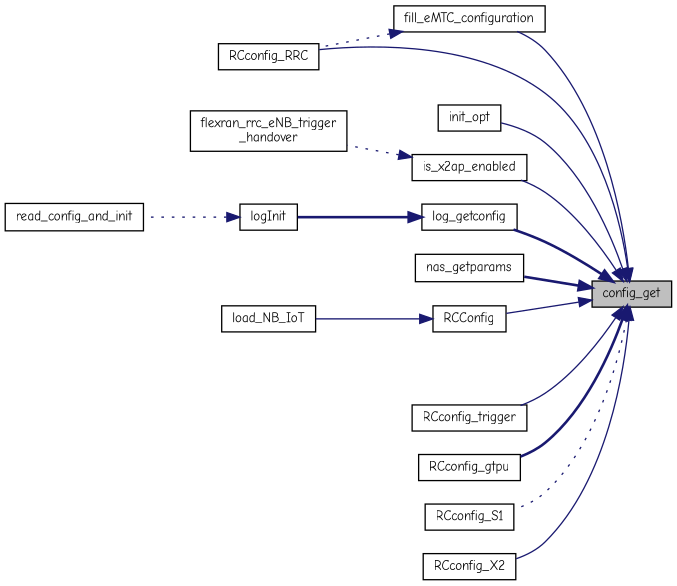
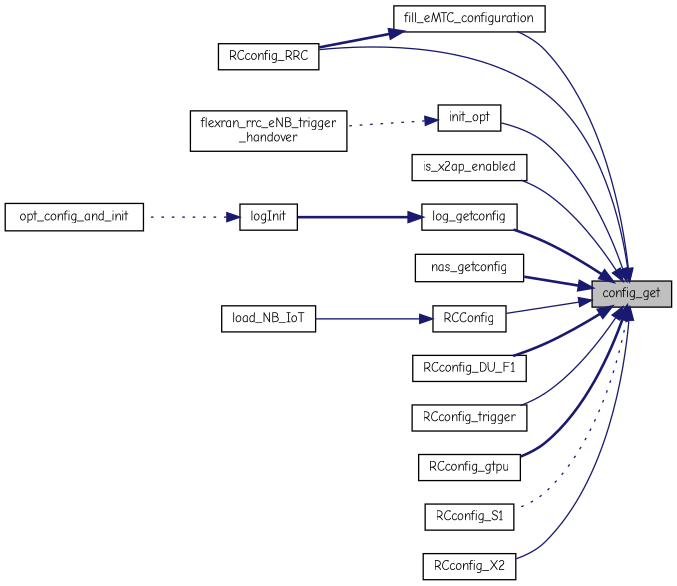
edge "RCconfig_RRC" -> "fill_eMTC_configuration": style dotted -> bold
edge "flexran_rrc_eNB_trigger _handover" -> "is_x2ap_enabled": now "flexran_rrc_eNB_trigger _handover" -> "init_opt"
node "read_config_and_init": label "read_config_and_init" -> "opt_config_and_init"
node "nas_getparams": label "nas_getparams" -> "nas_getconfig"
node "RCconfig_DU_F1": added
